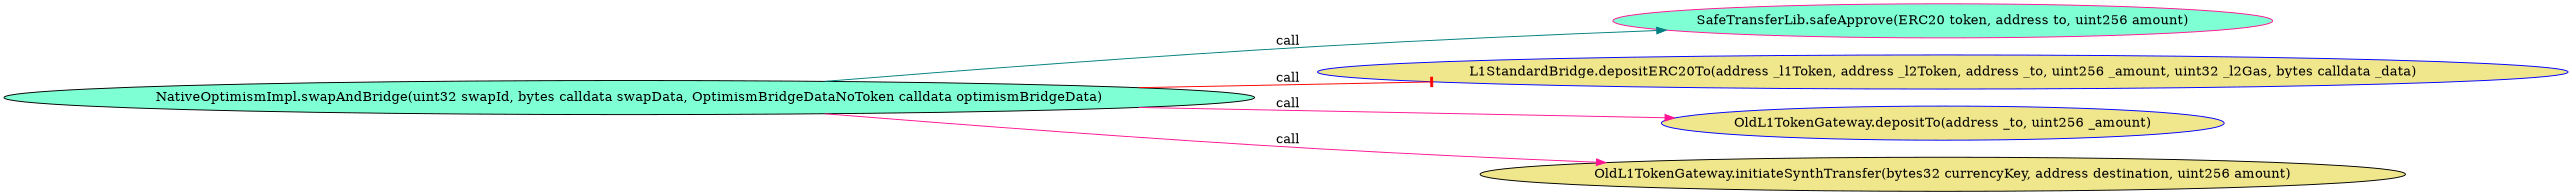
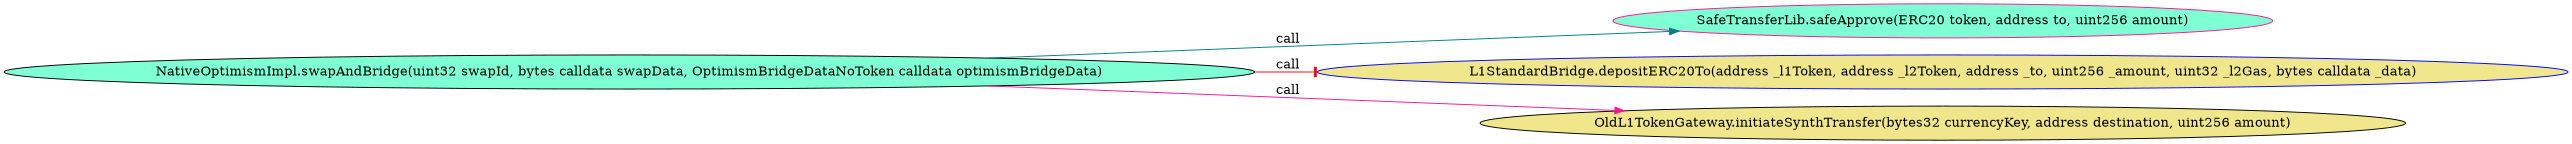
node "OldL1TokenGateway.depositTo(address _to, uint256 _amount)": removed
